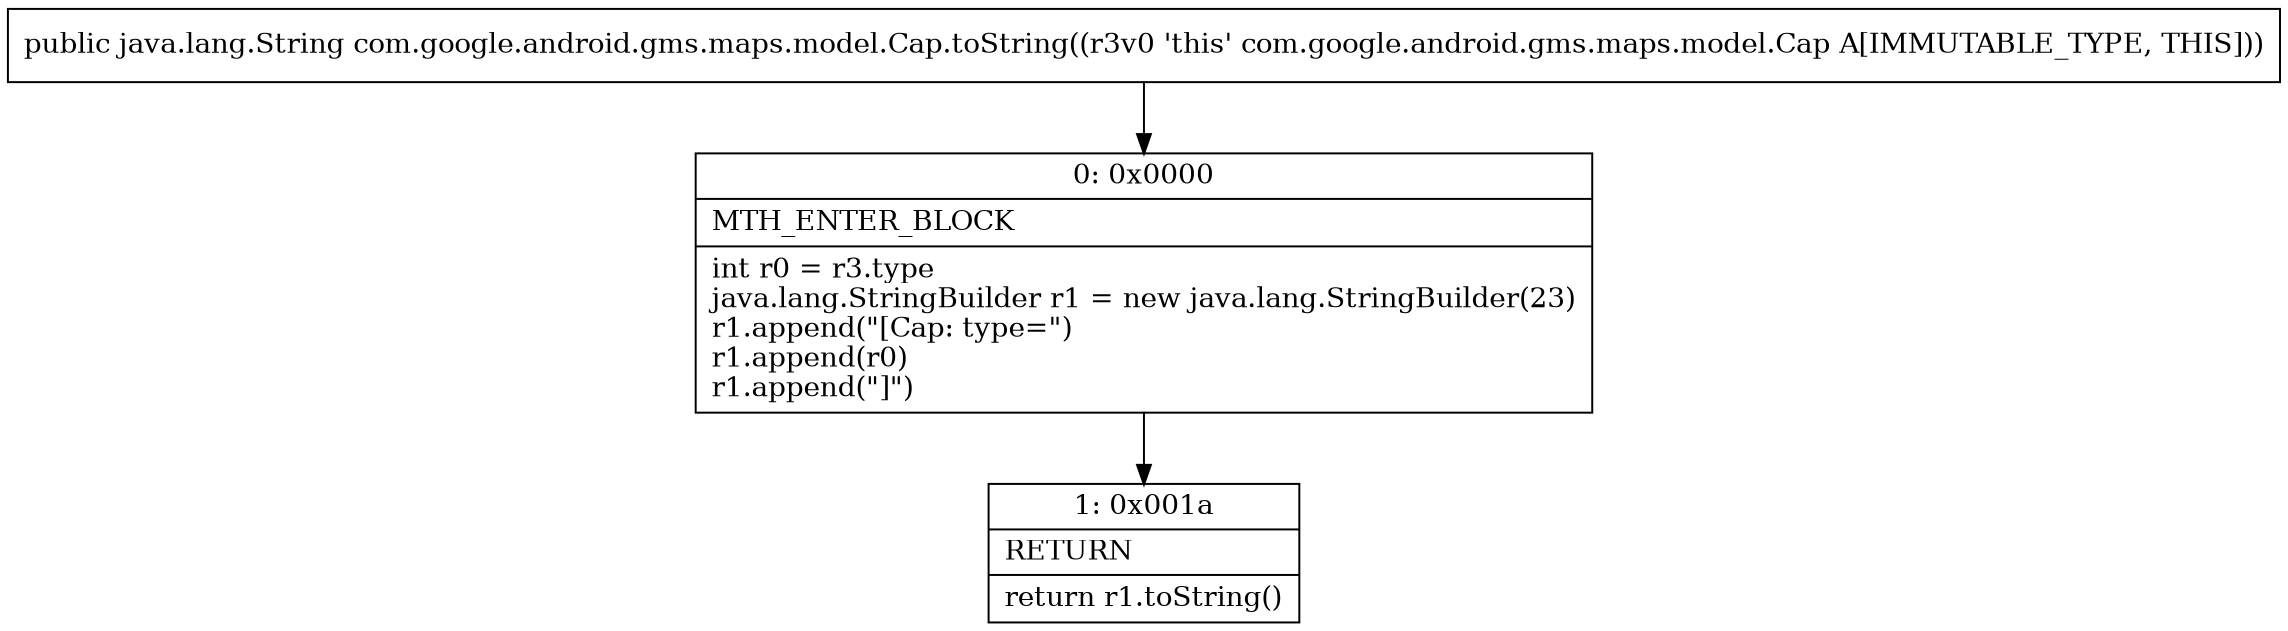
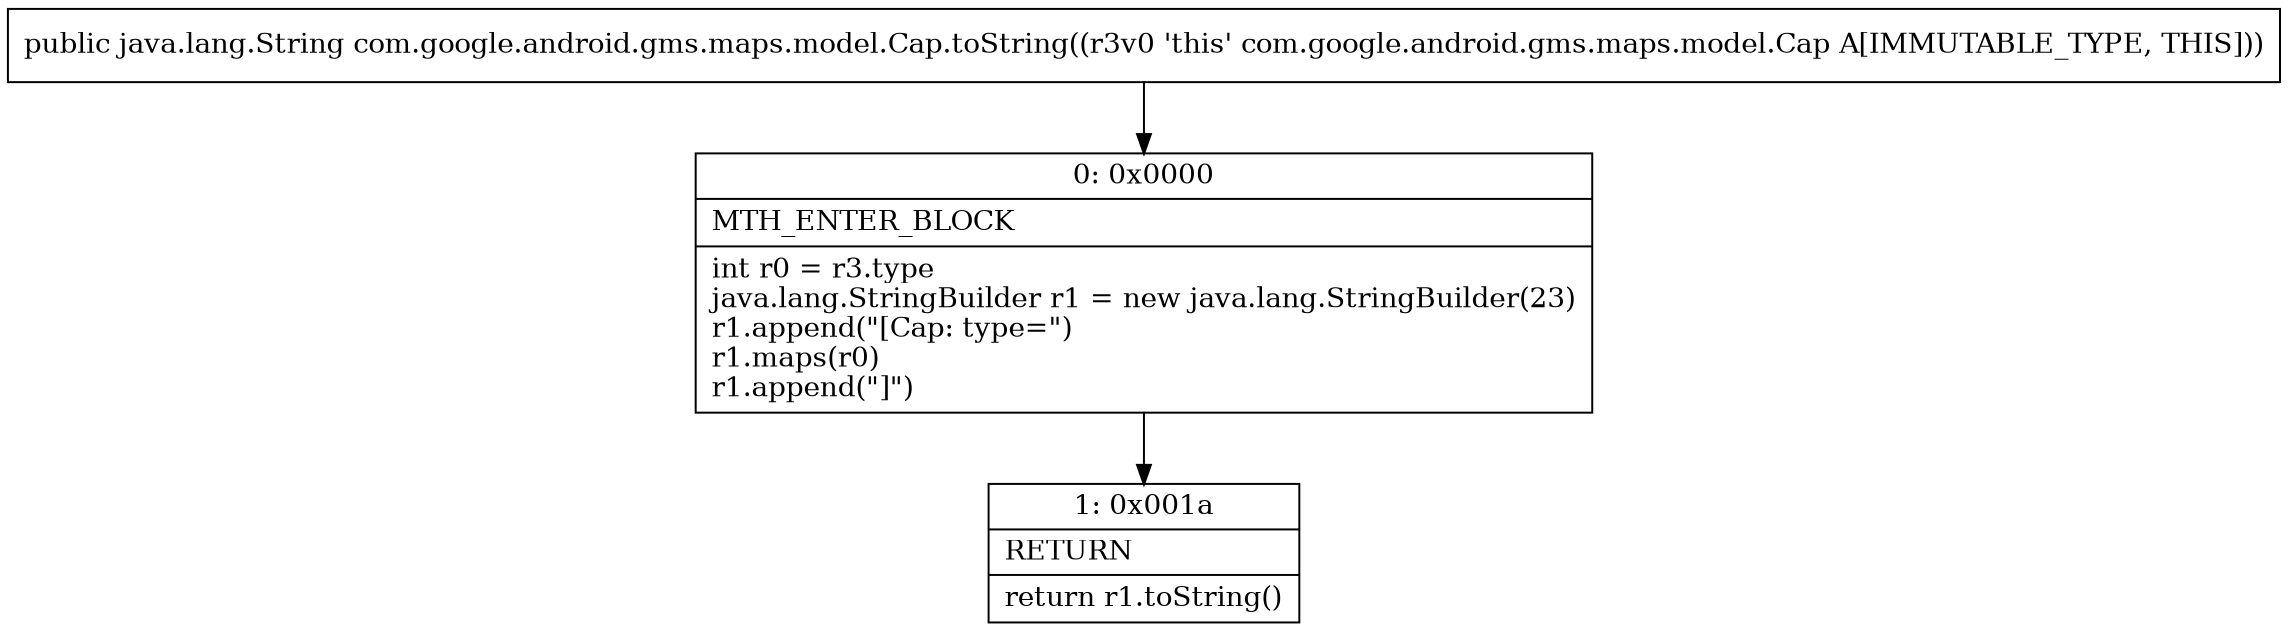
node "0: 0x0000": text "r1.append(r0)" -> "r1.maps(r0)"
